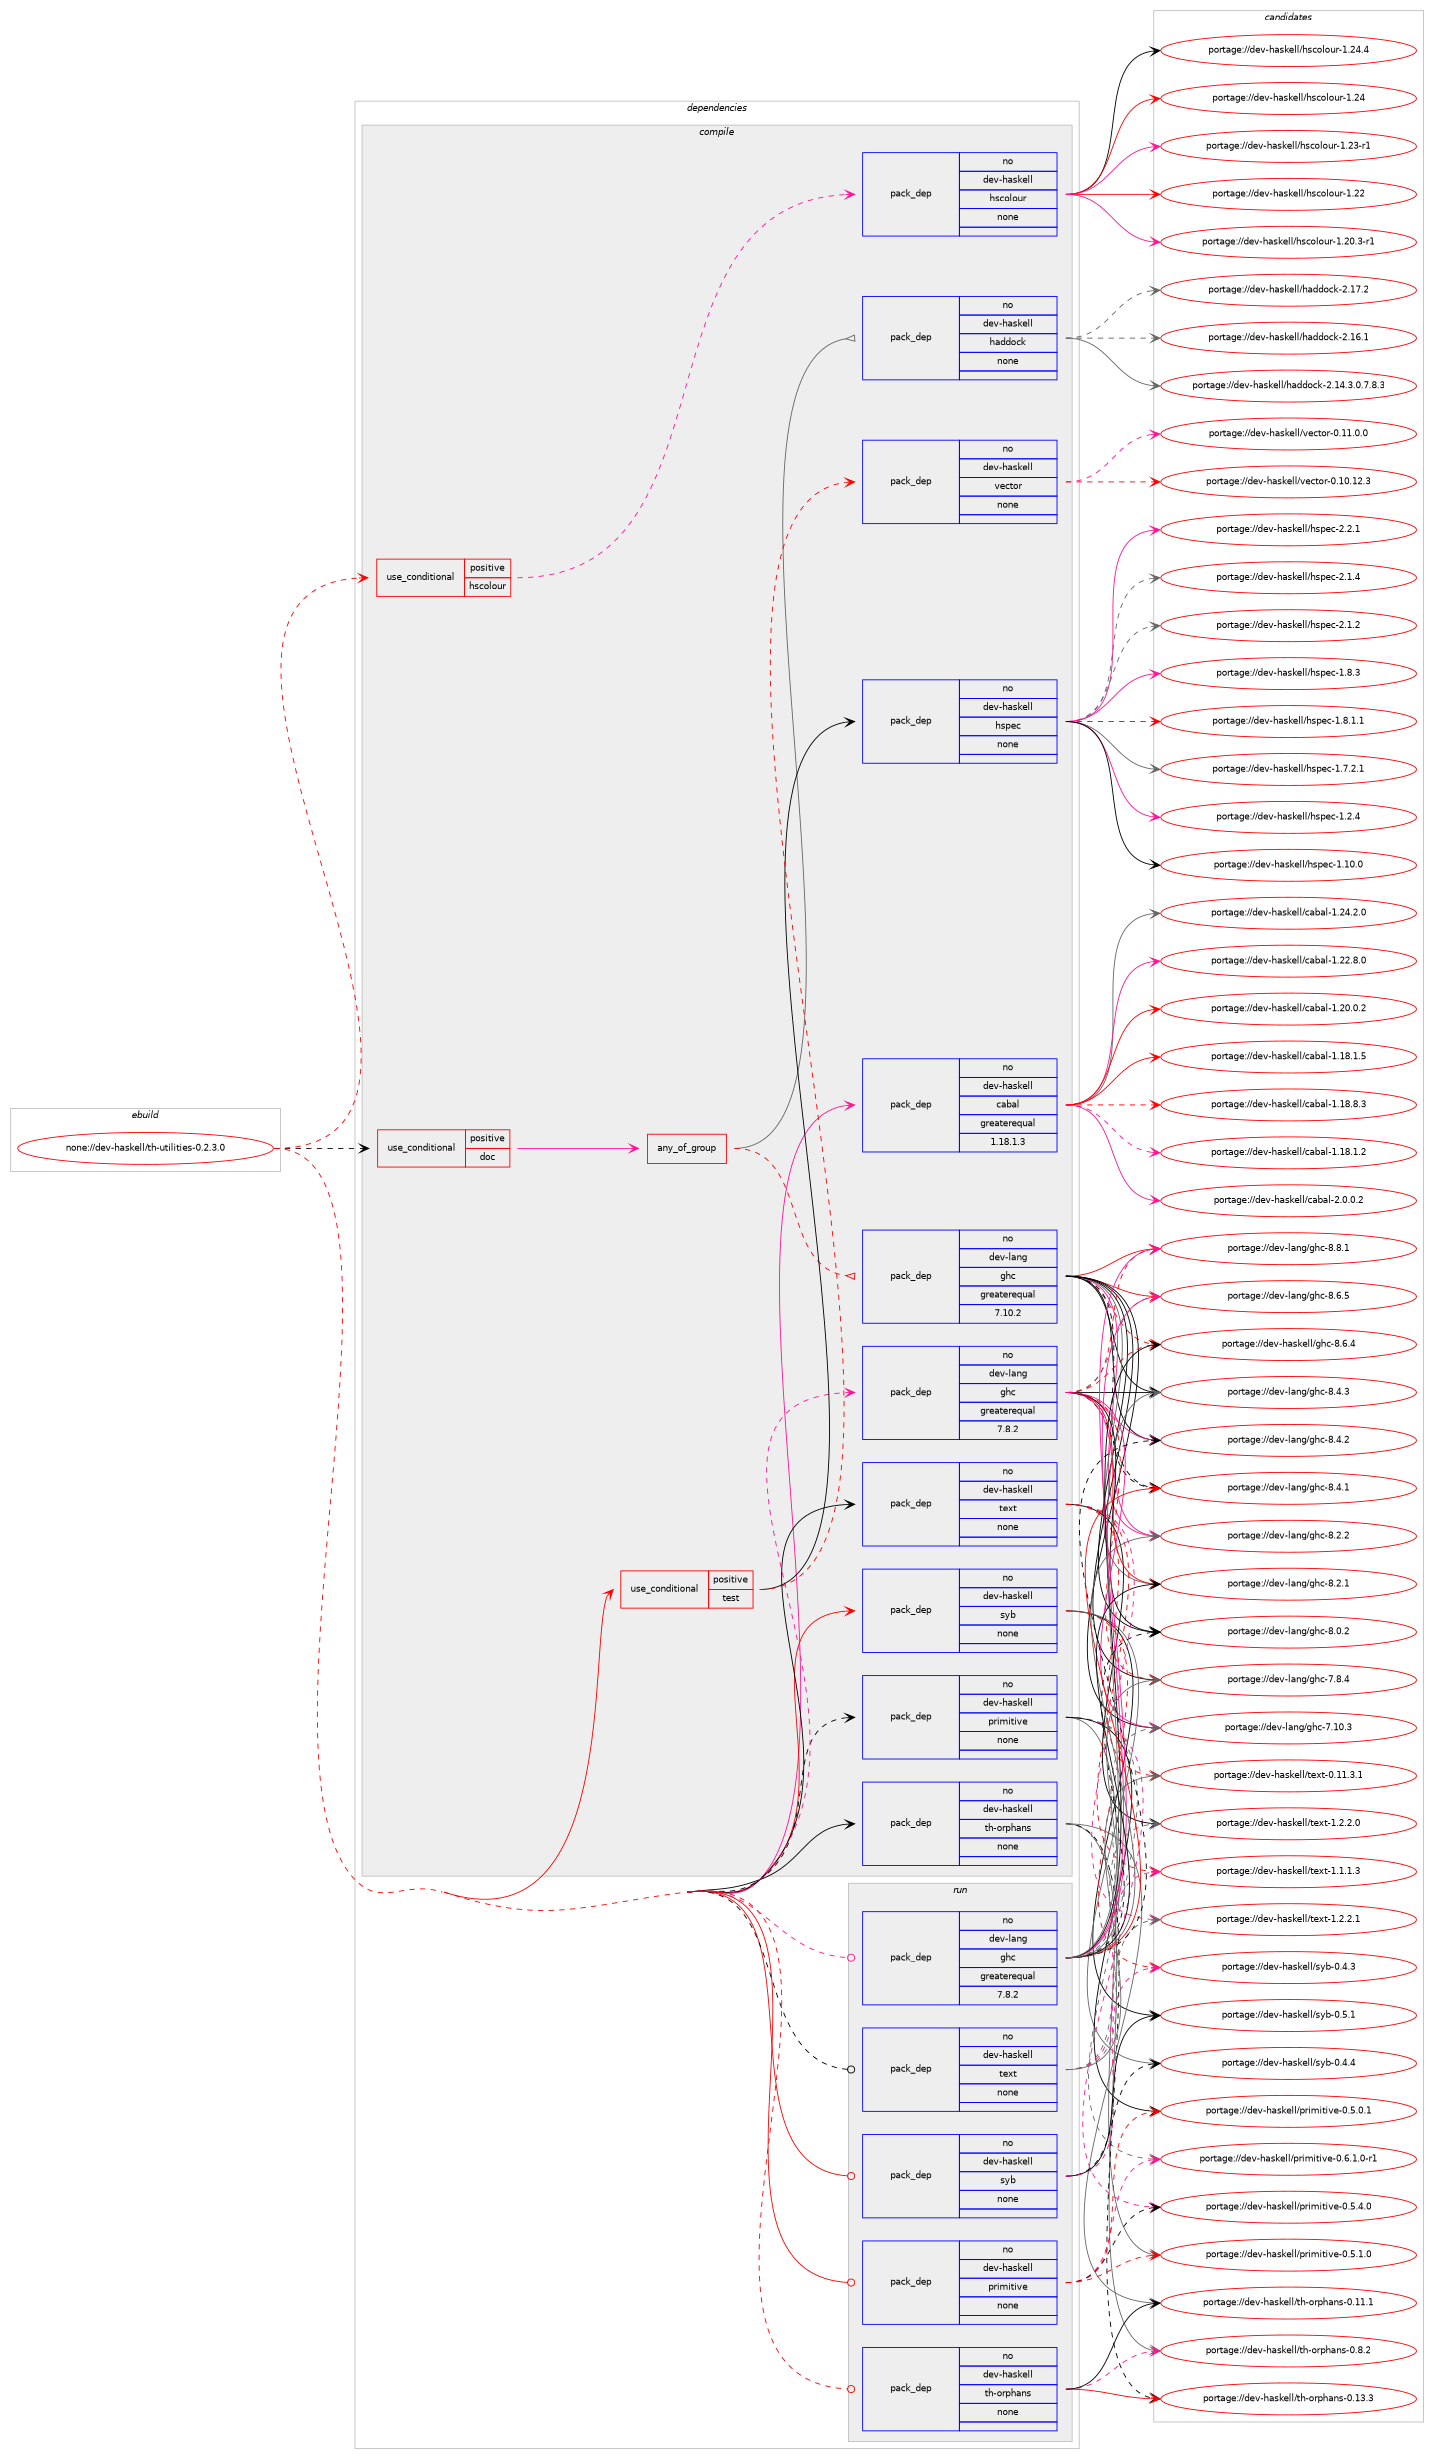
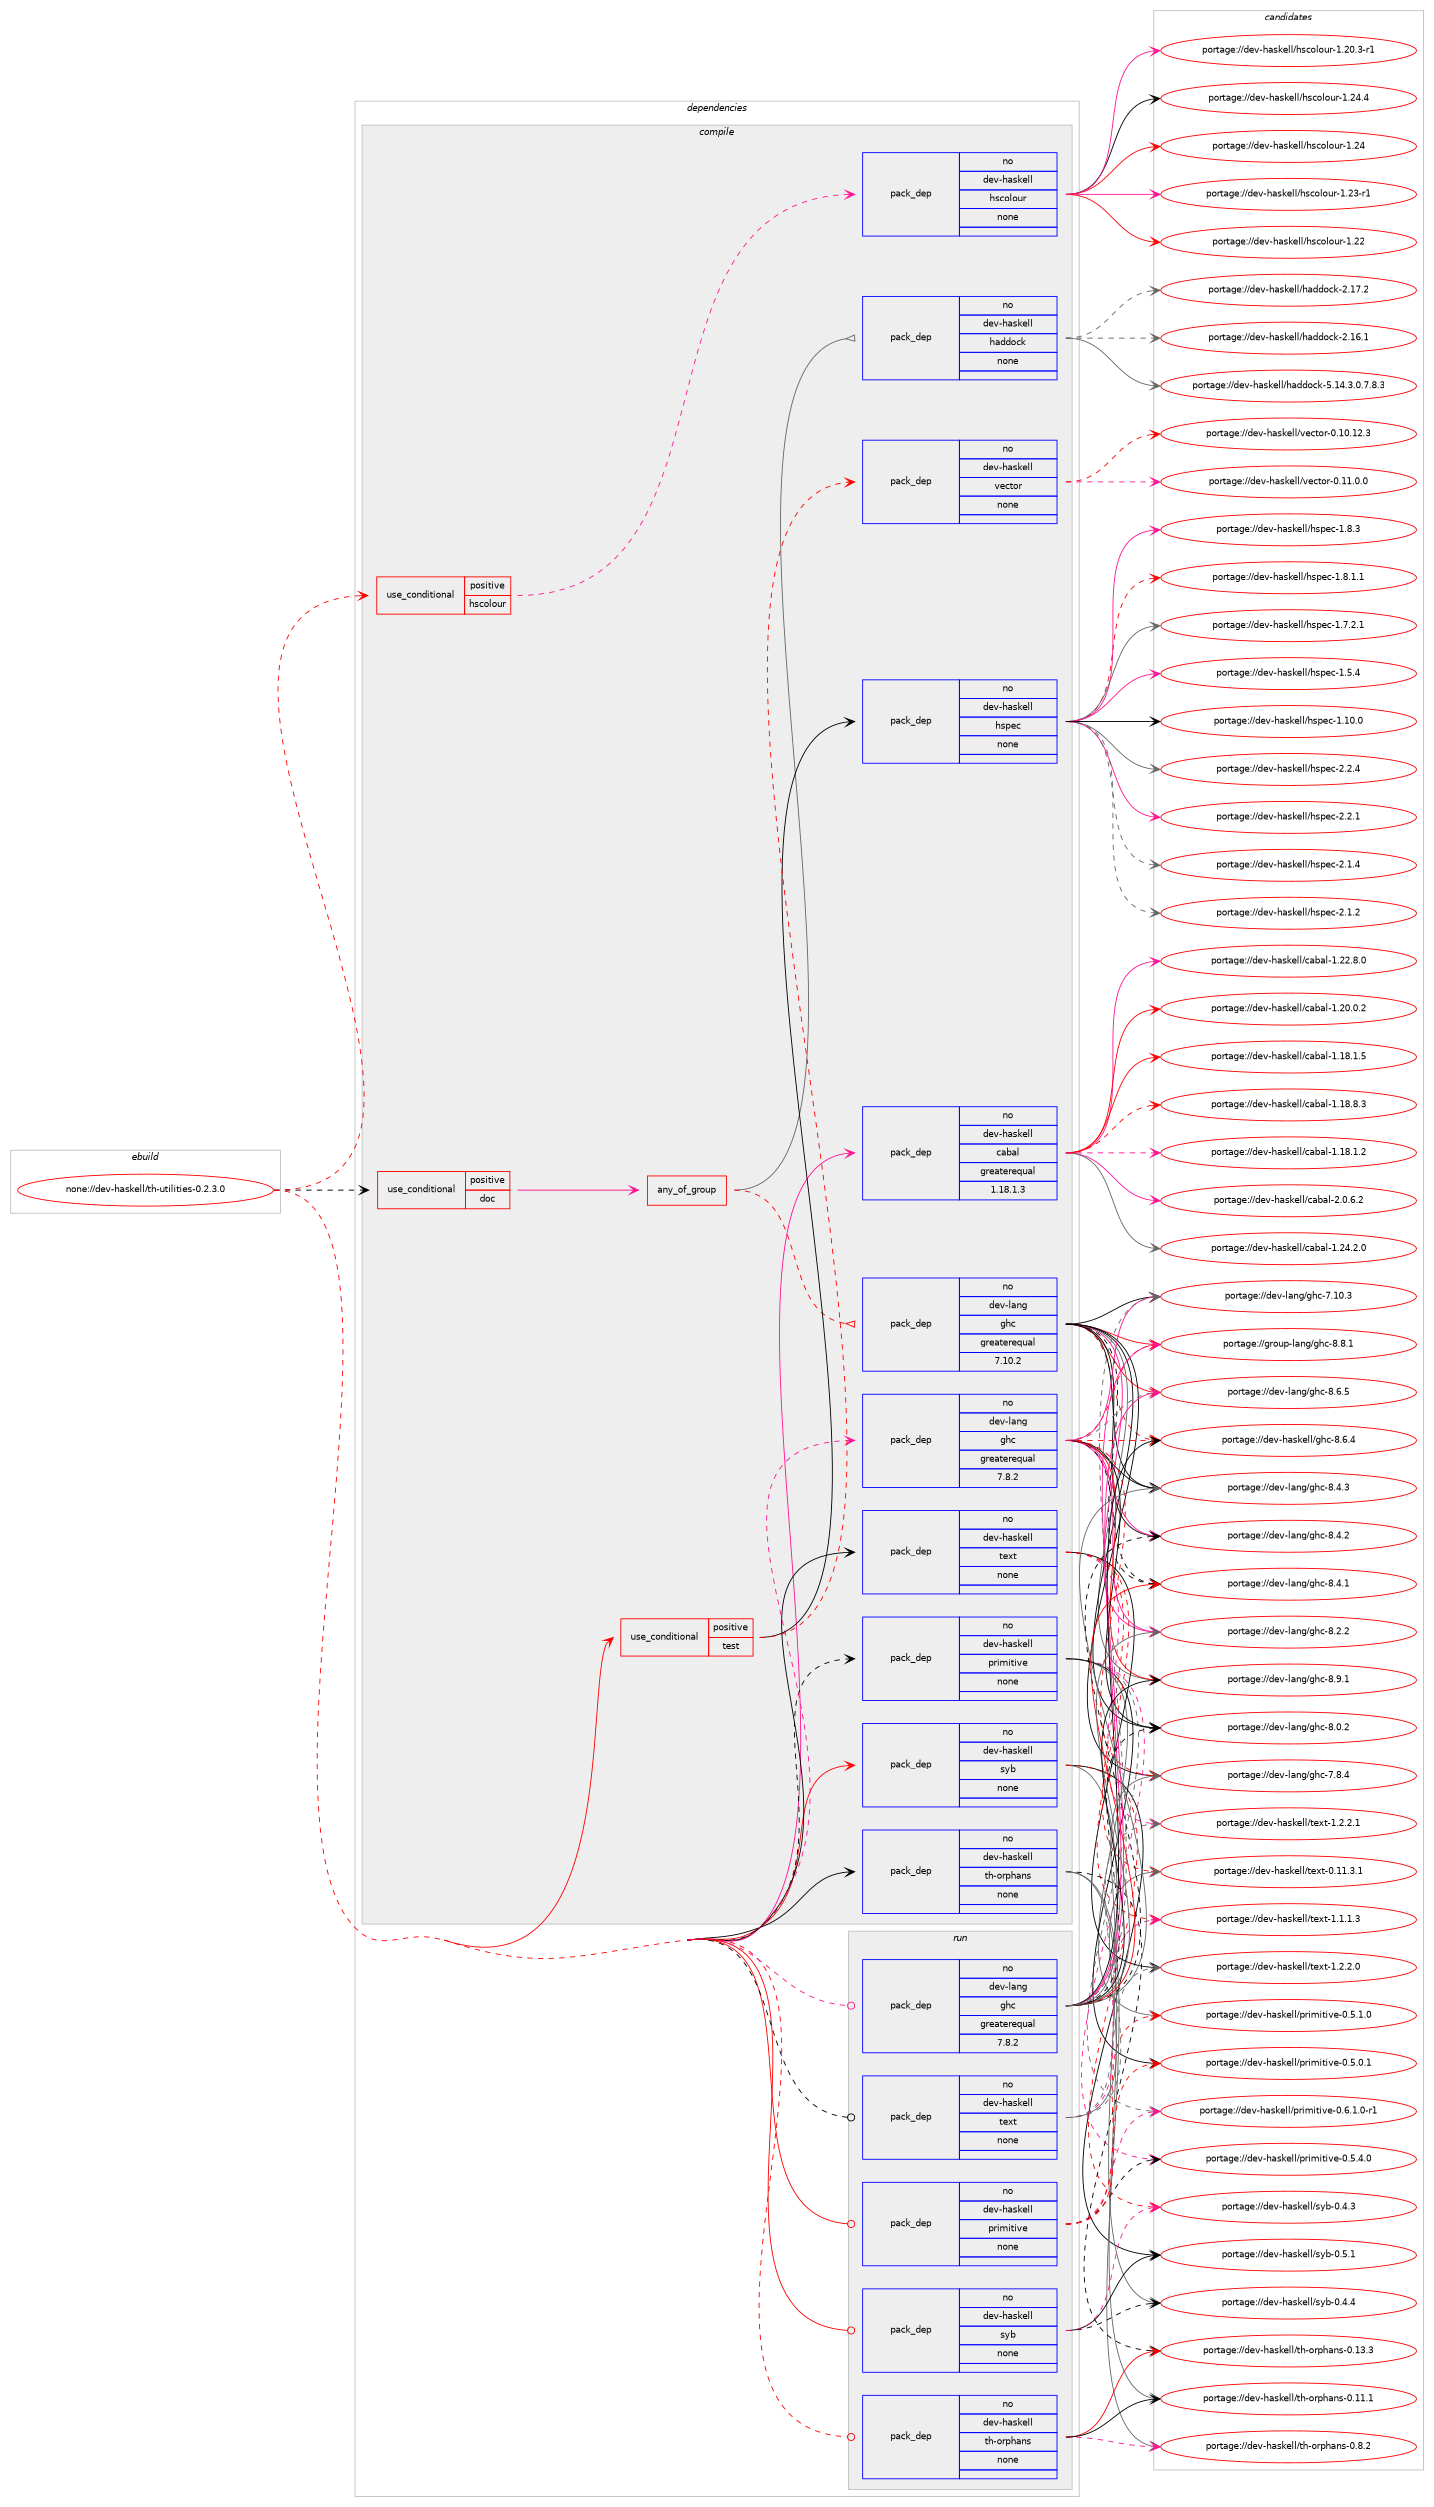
node "portage://dev-haskell/haddock-2.14.3.0.7.8.3": label "portage://dev-haskell/haddock-2.14.3.0.7.8.3" -> "portage://dev-haskell/haddock-5.14.3.0.7.8.3"
node "portage://dev-haskell/hspec-2.2.4": added
node "portage://dev-haskell/hspec-1.2.4": label "portage://dev-haskell/hspec-1.2.4" -> "portage://dev-haskell/hspec-1.5.4"
node "portage://dev-haskell/cabal-2.0.0.2": label "portage://dev-haskell/cabal-2.0.0.2" -> "portage://dev-haskell/cabal-2.0.6.2"
node "portage://dev-lang/ghc-8.8.1": label "portage://dev-lang/ghc-8.8.1" -> "portage://group-lang/ghc-8.8.1"
node "portage://dev-lang/ghc-8.2.1": label "portage://dev-lang/ghc-8.2.1" -> "portage://dev-lang/ghc-8.9.1"
